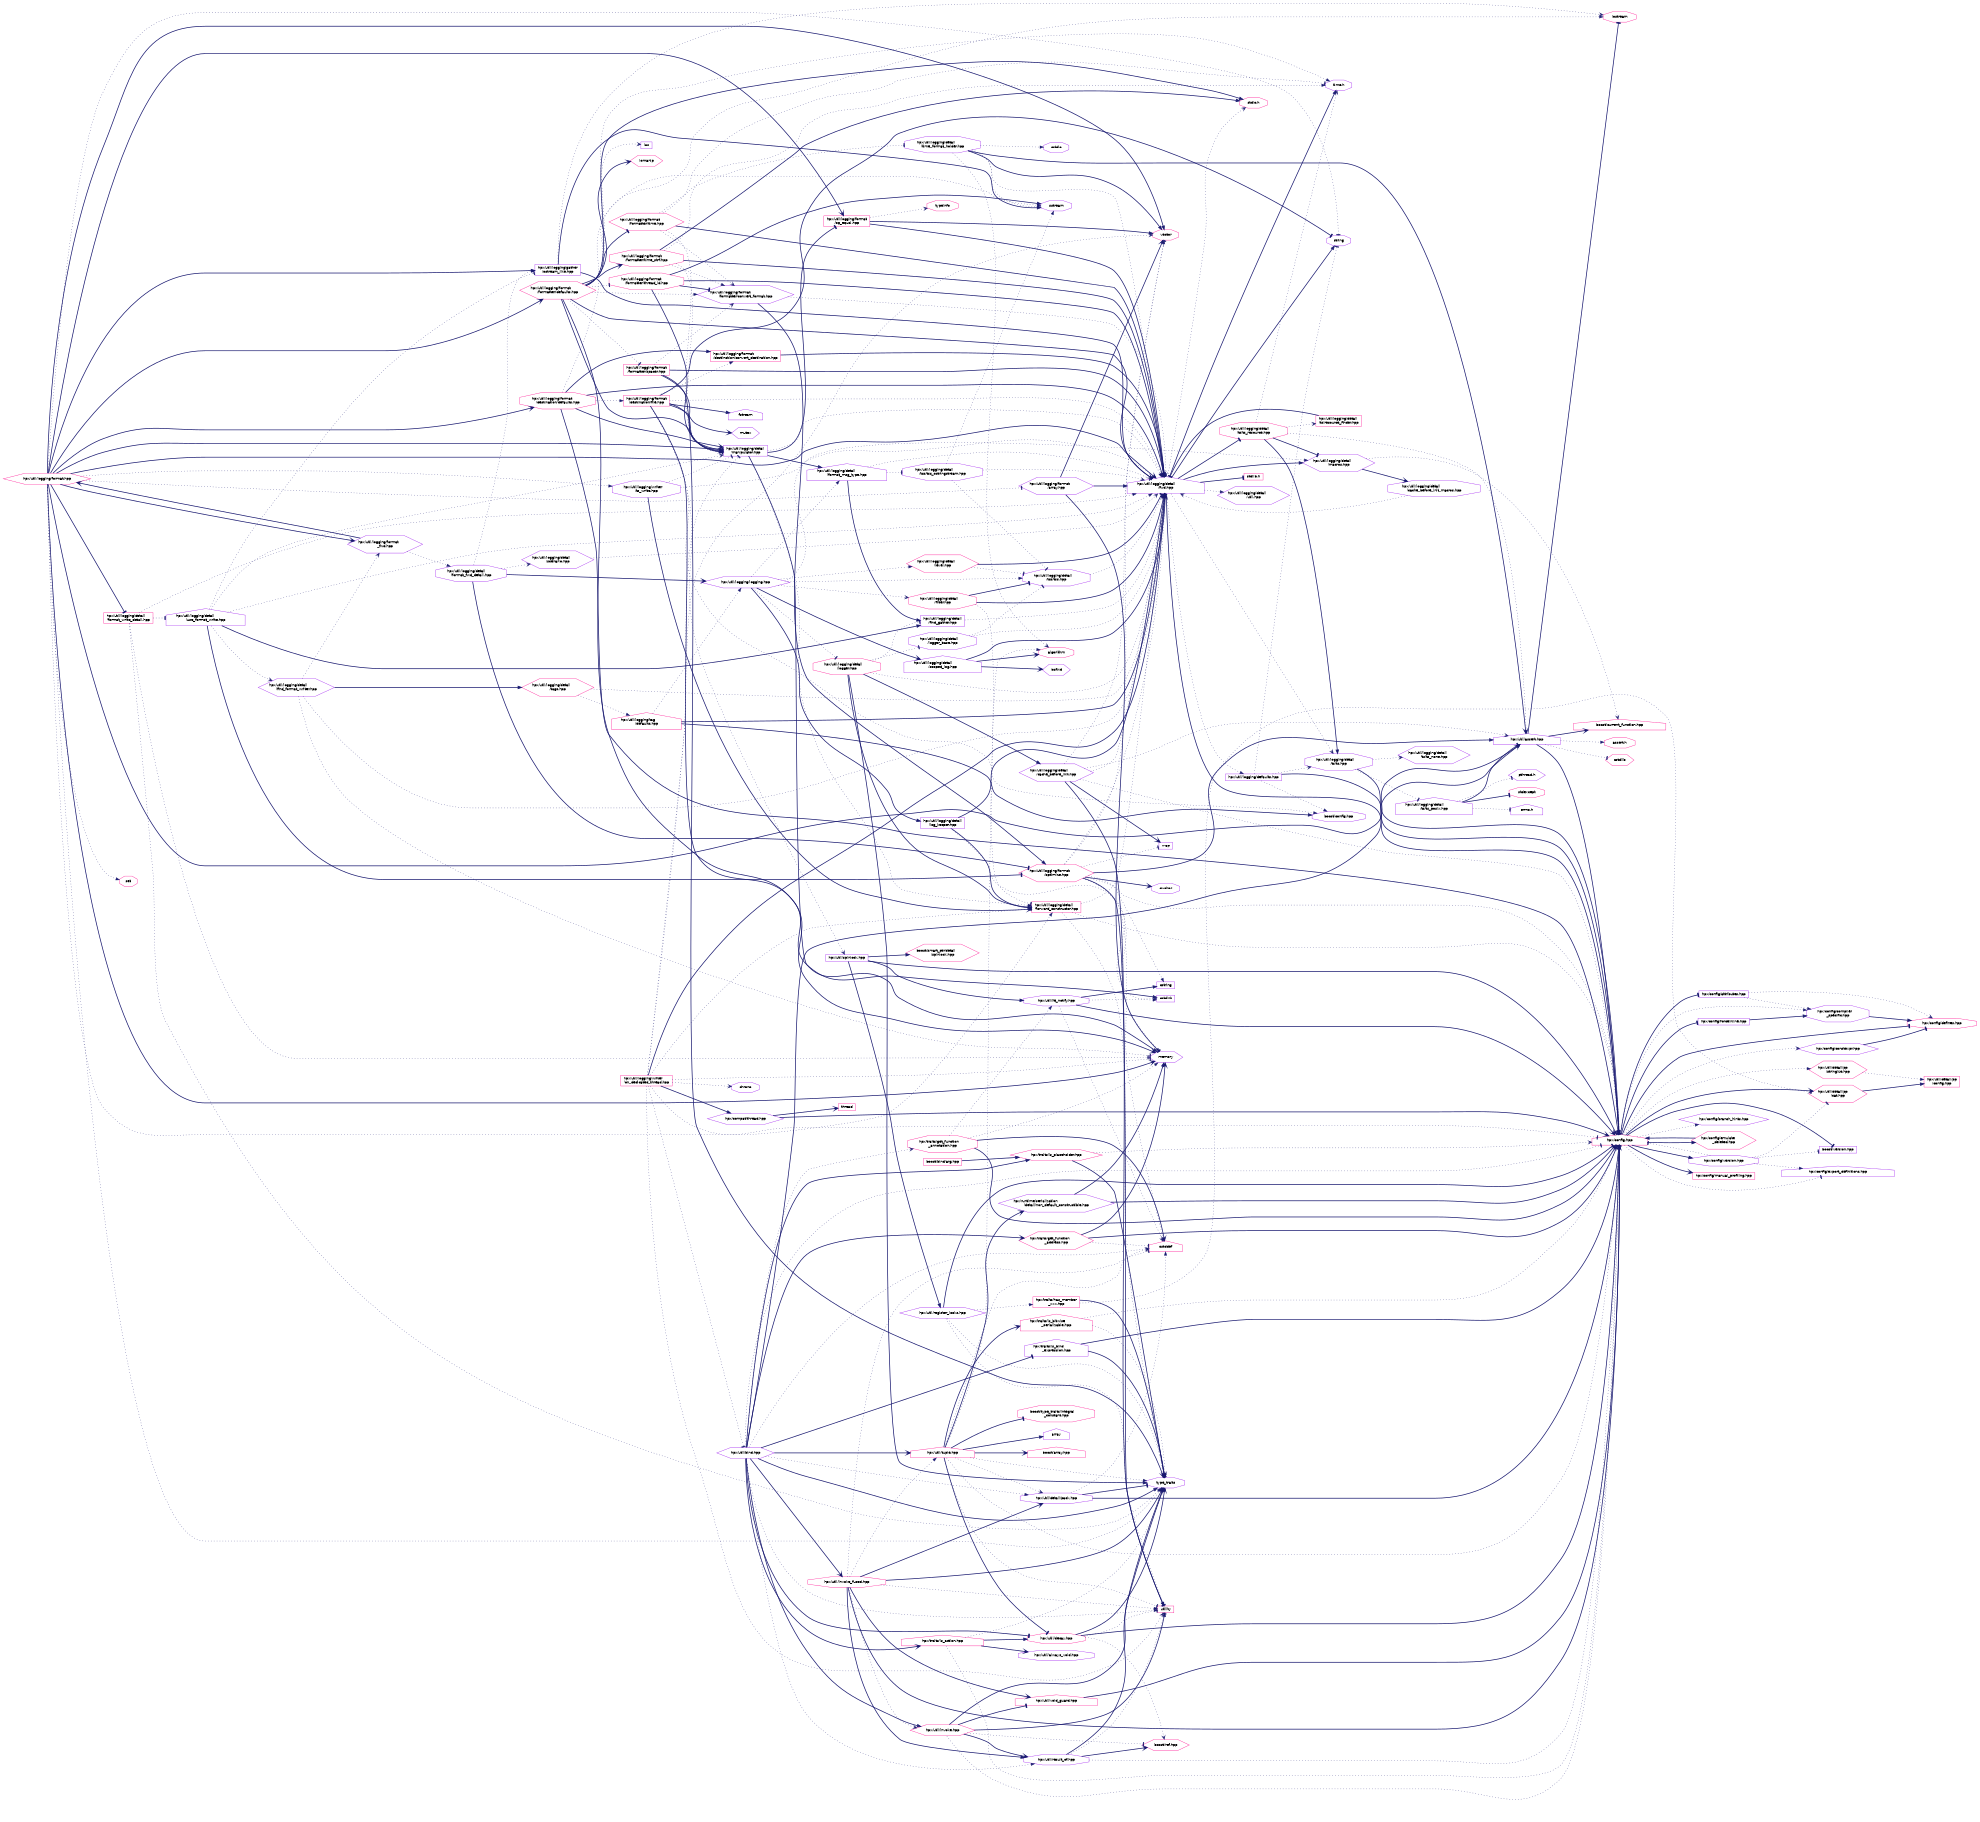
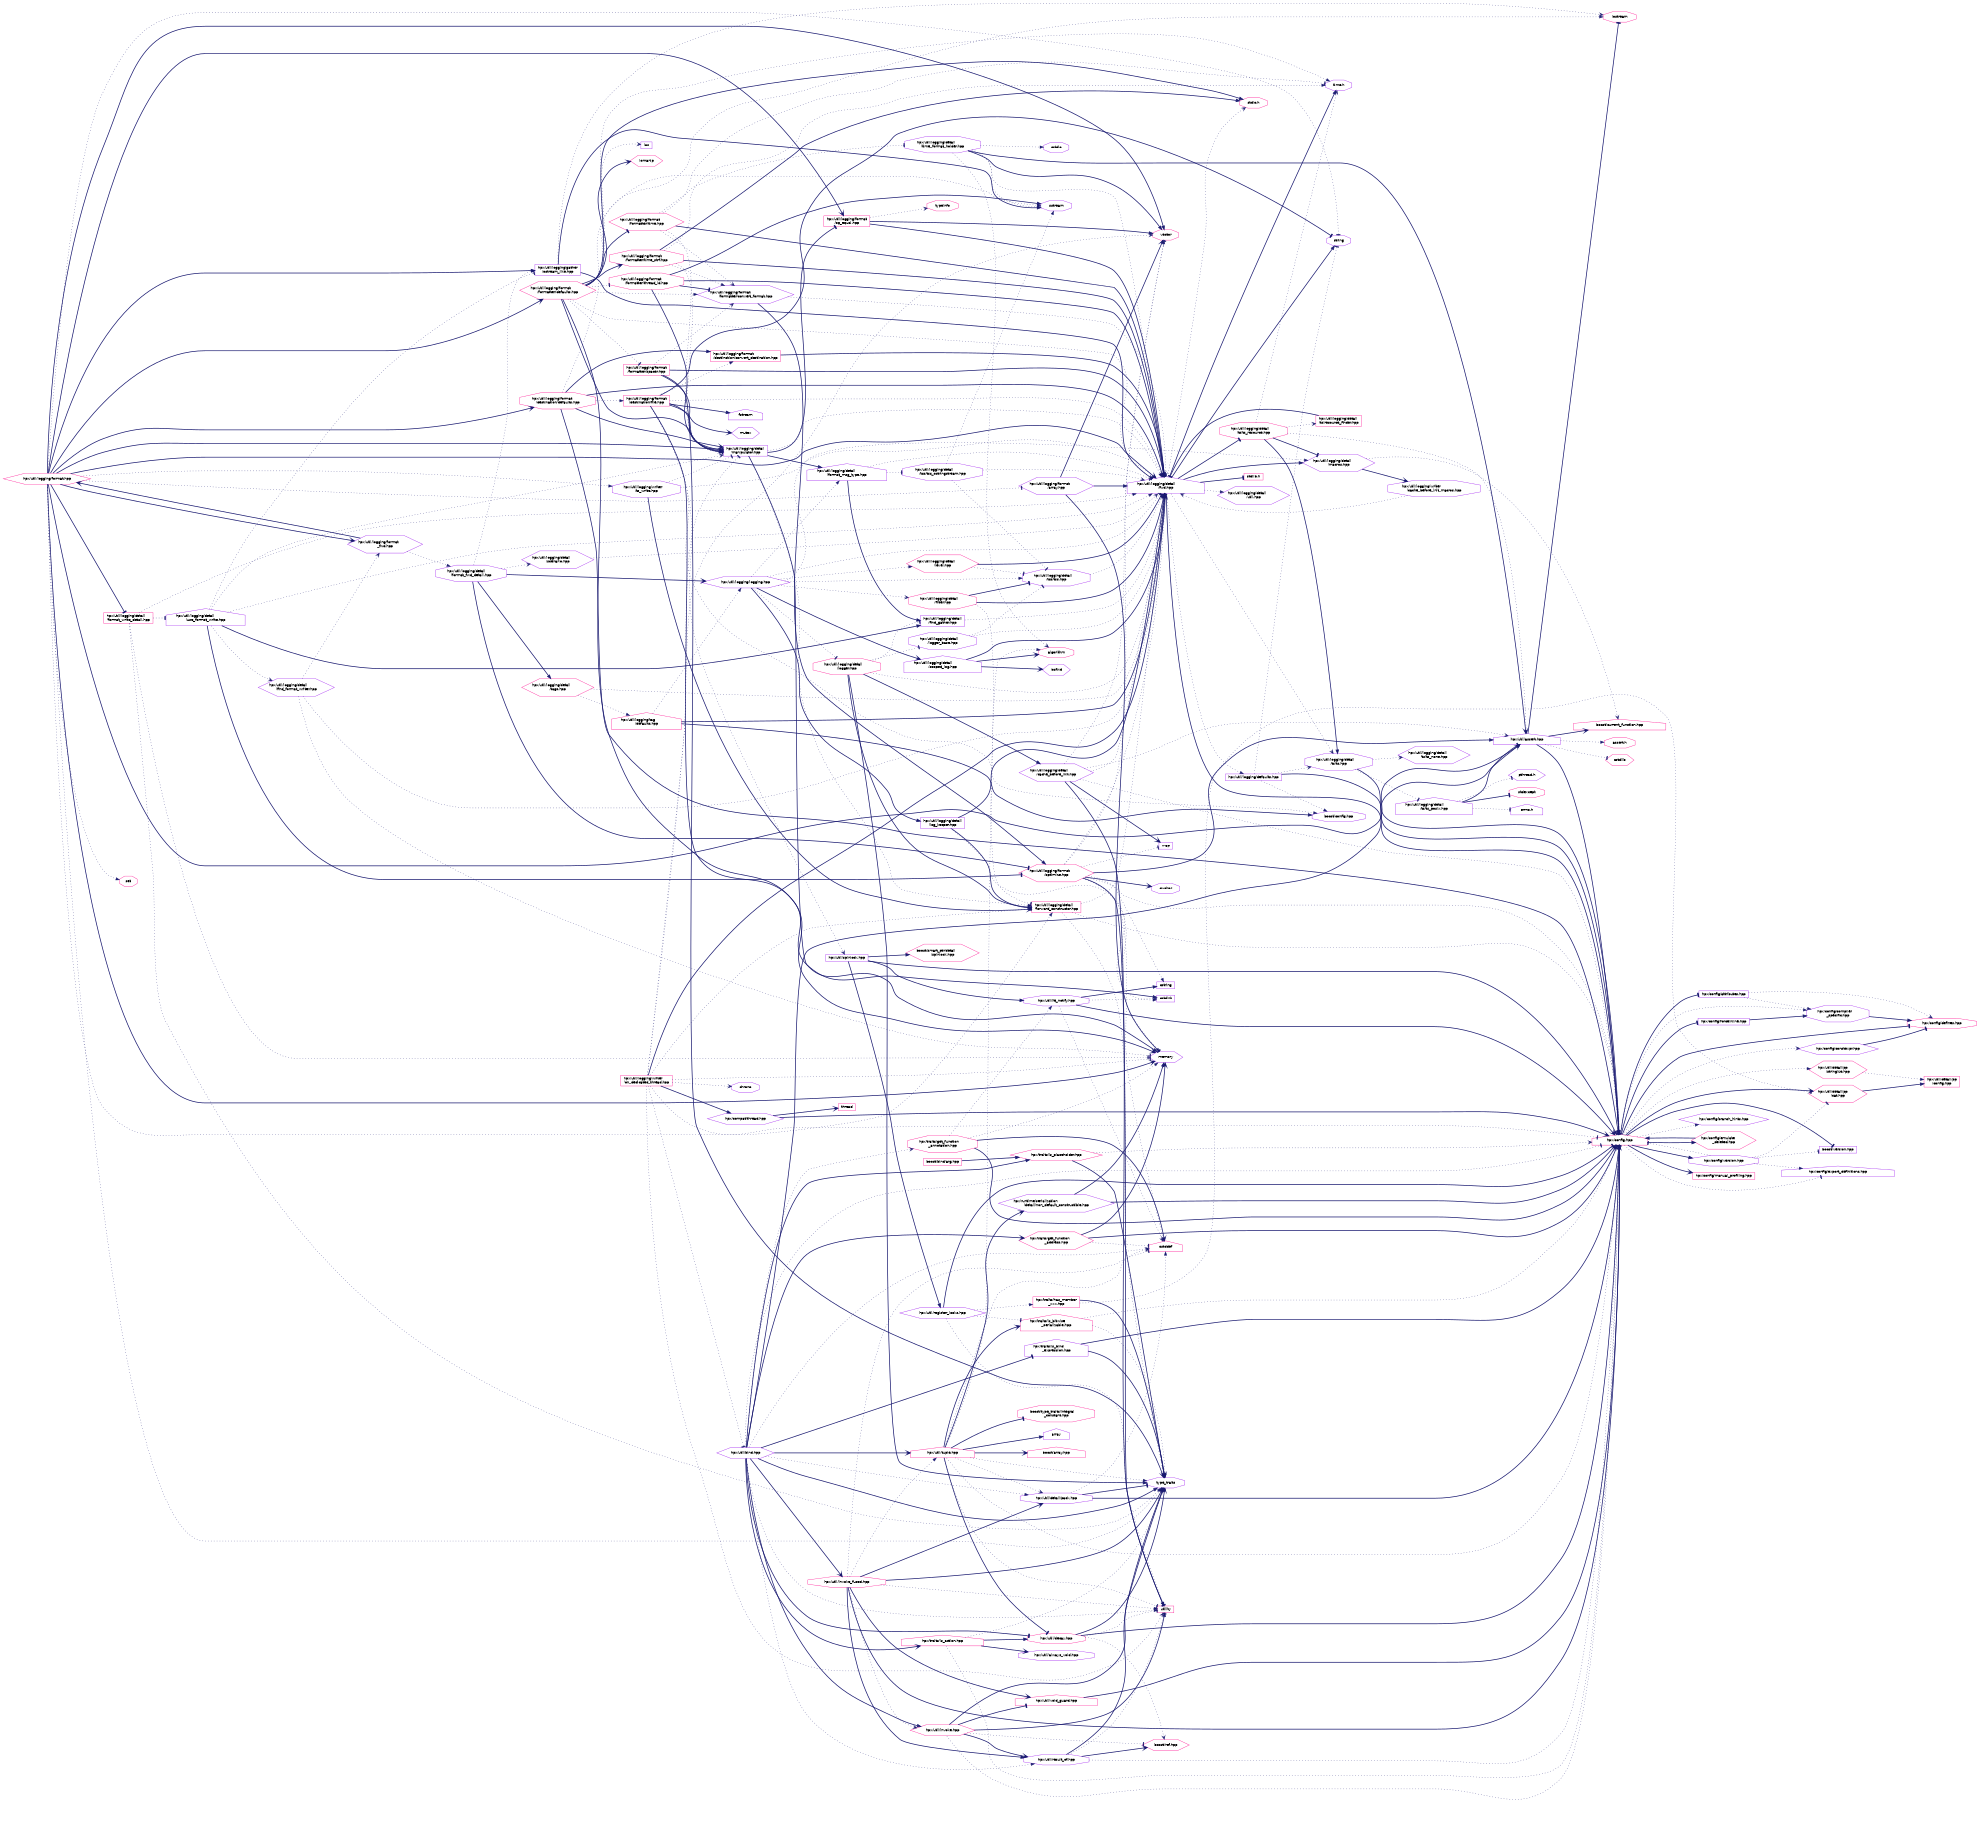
edge "hpx/util/logging/format /formatter/defaults.hpp" -> "hpx/util/logging/detail /fwd.hpp": style bold -> dotted
node "hpx/util/logging/detail /cache_before_init_macros.hpp": label "hpx/util/logging/detail /cache_before_init_macros.hpp" -> "hpx/util/logging/writer /cache_before_init_macros.hpp"
edge "hpx/util/logging/logging.hpp" -> "hpx/util/logging/detail /fwd.hpp": added
edge "hpx/util/logging/detail /find_format_writer.hpp" -> "hpx/util/logging/detail /tags.hpp": now "hpx/util/logging/detail /format_fwd_detail.hpp" -> "hpx/util/logging/detail /tags.hpp"
edge "hpx/util/register_locks.hpp" -> "type_traits": now "hpx/util/register_locks.hpp" -> "hpx/traits/is_bitwise _serializable.hpp"
